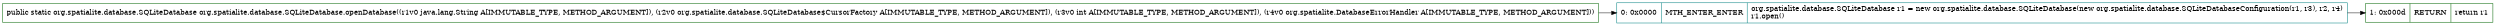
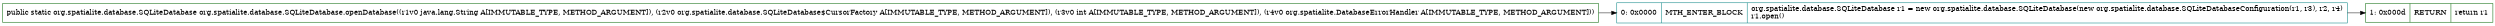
node "0: 0x0000": text "MTH_ENTER_ENTER" -> "MTH_ENTER_BLOCK"
